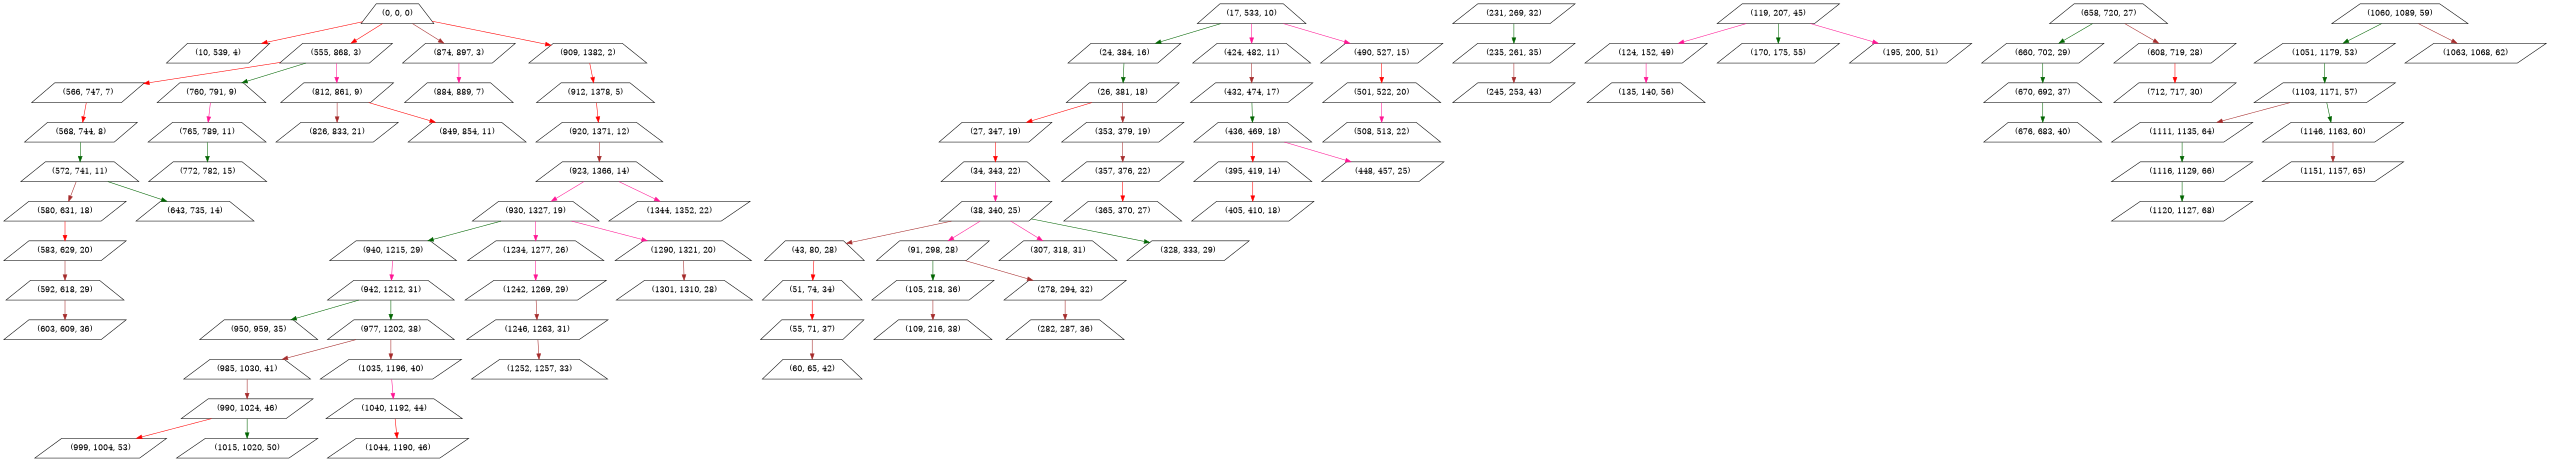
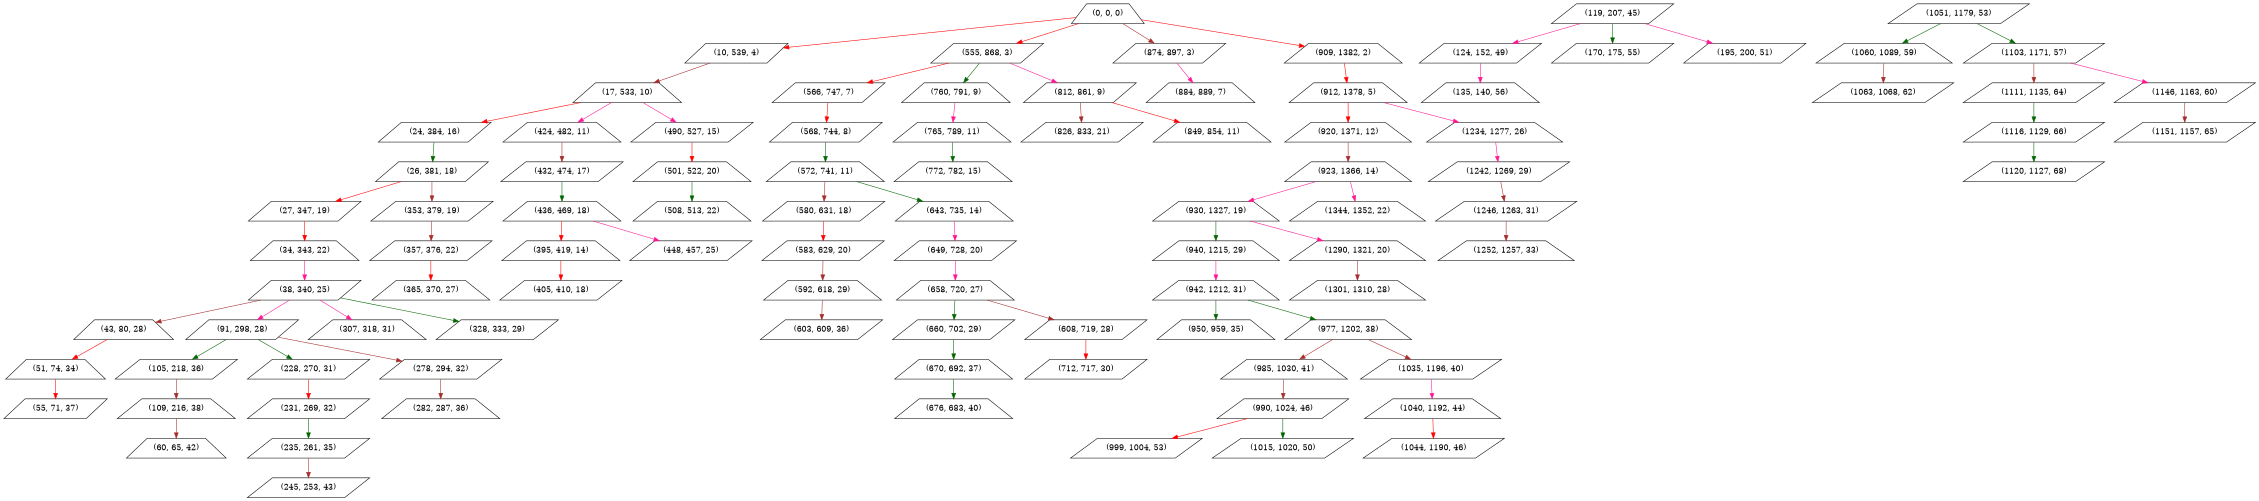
edge "(1060, 1089, 59)" -> "(1051, 1179, 53)": reversed
edge "(17, 533, 10)" -> "(24, 384, 16)": color darkgreen -> red
edge "(10, 539, 4)" -> "(17, 533, 10)": added
edge "(501, 522, 20)" -> "(508, 513, 22)": color deeppink -> darkgreen
edge "(1103, 1171, 57)" -> "(1146, 1163, 60)": color darkgreen -> deeppink
node "(1344, 1352, 22)": shape parallelogram -> trapezium
edge "(930, 1327, 19)" -> "(1234, 1277, 26)": now "(912, 1378, 5)" -> "(1234, 1277, 26)"
node "(649, 728, 20)": added
edge "(55, 71, 37)" -> "(60, 65, 42)": now "(109, 216, 38)" -> "(60, 65, 42)"
node "(228, 270, 31)": added
